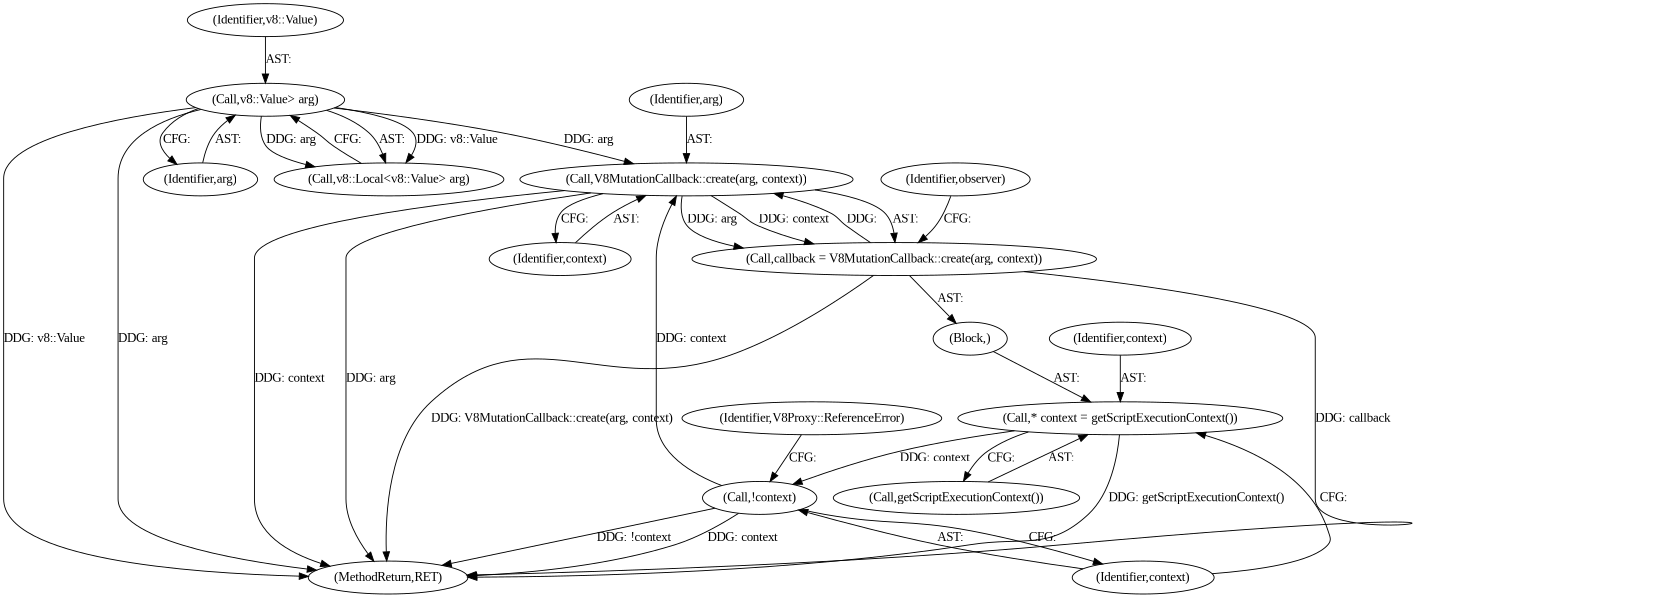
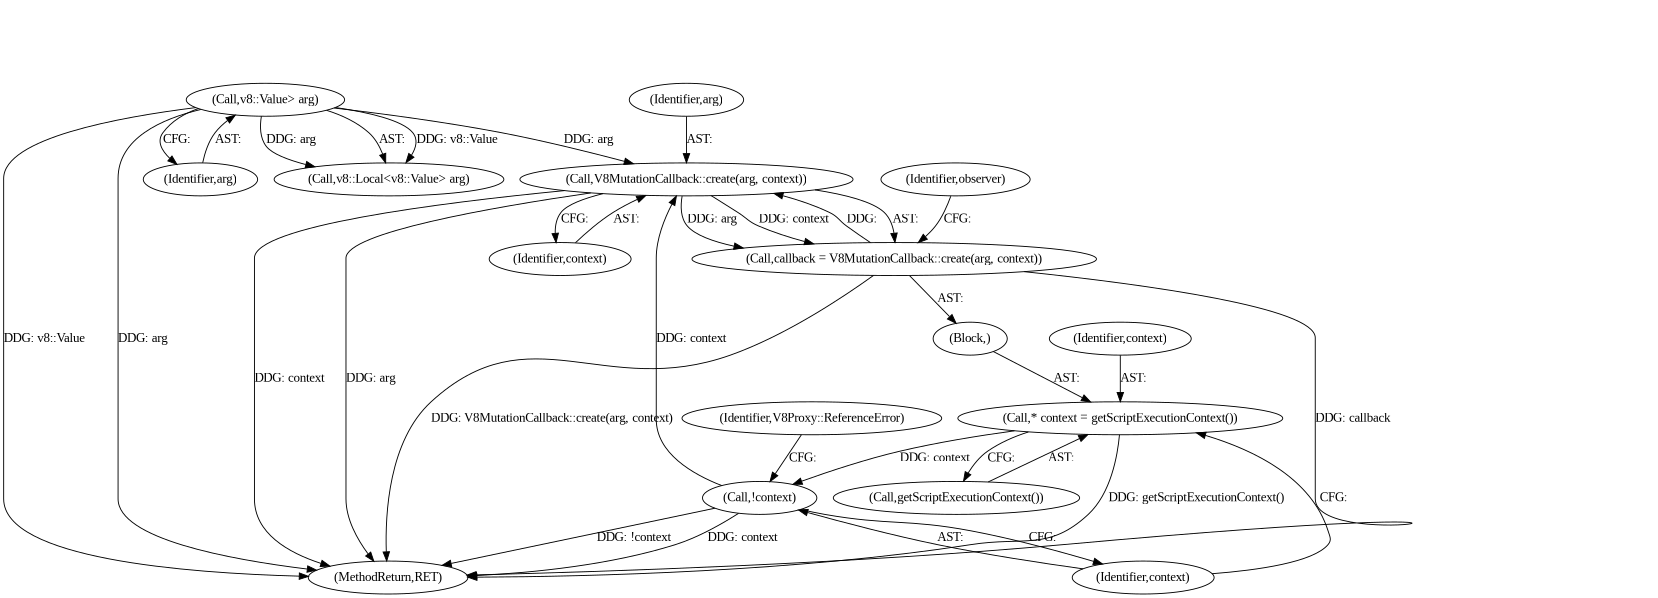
node "(Identifier,v8::Value)": removed
edge "(Call,v8::Local<v8::Value> arg)" -> "(Call,v8::Value> arg)": removed, label "CFG:"
